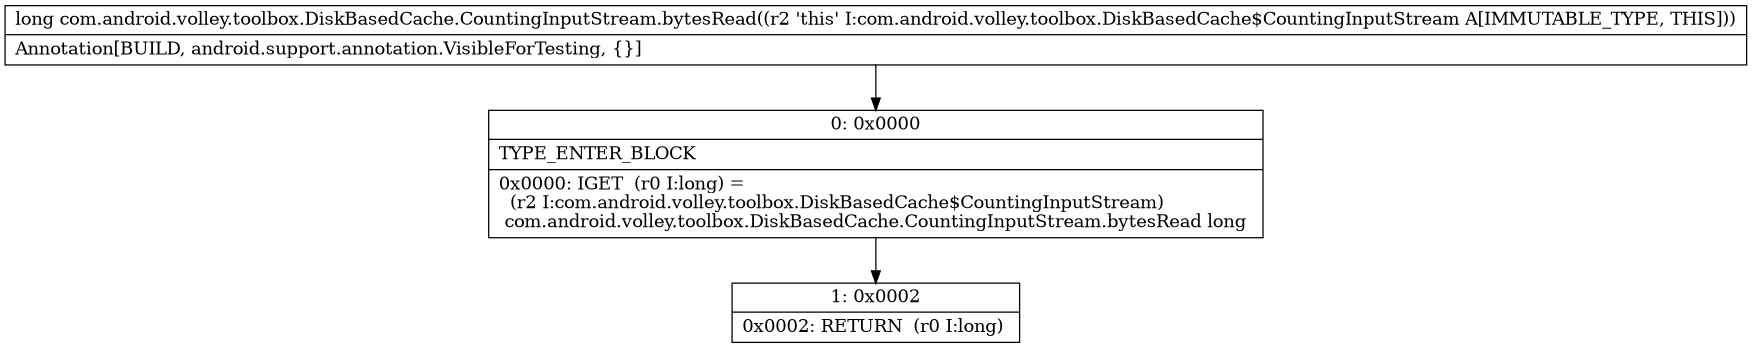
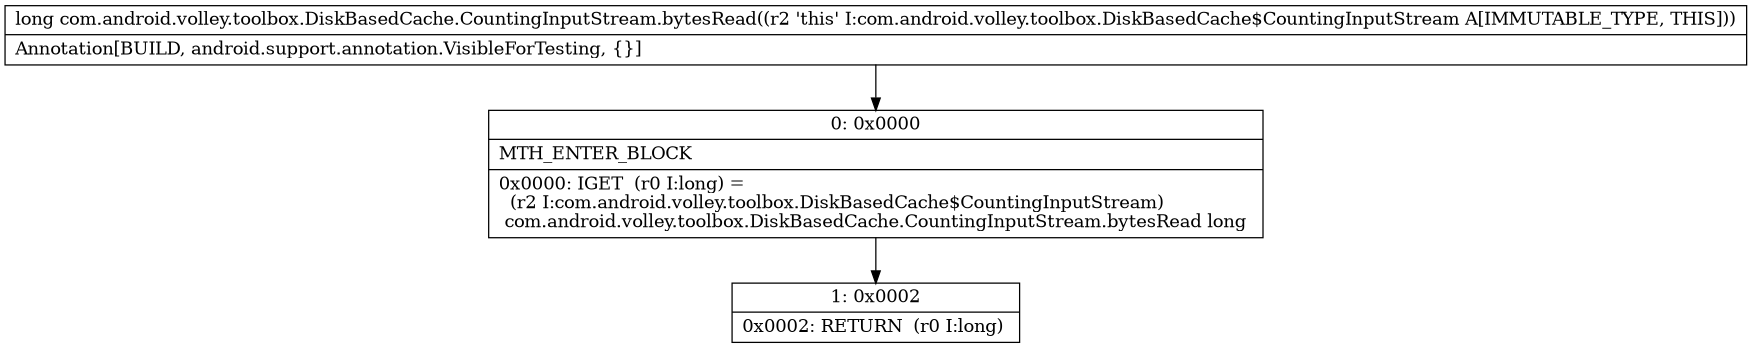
node "0: 0x0000": text "TYPE_ENTER_BLOCK" -> "MTH_ENTER_BLOCK"
